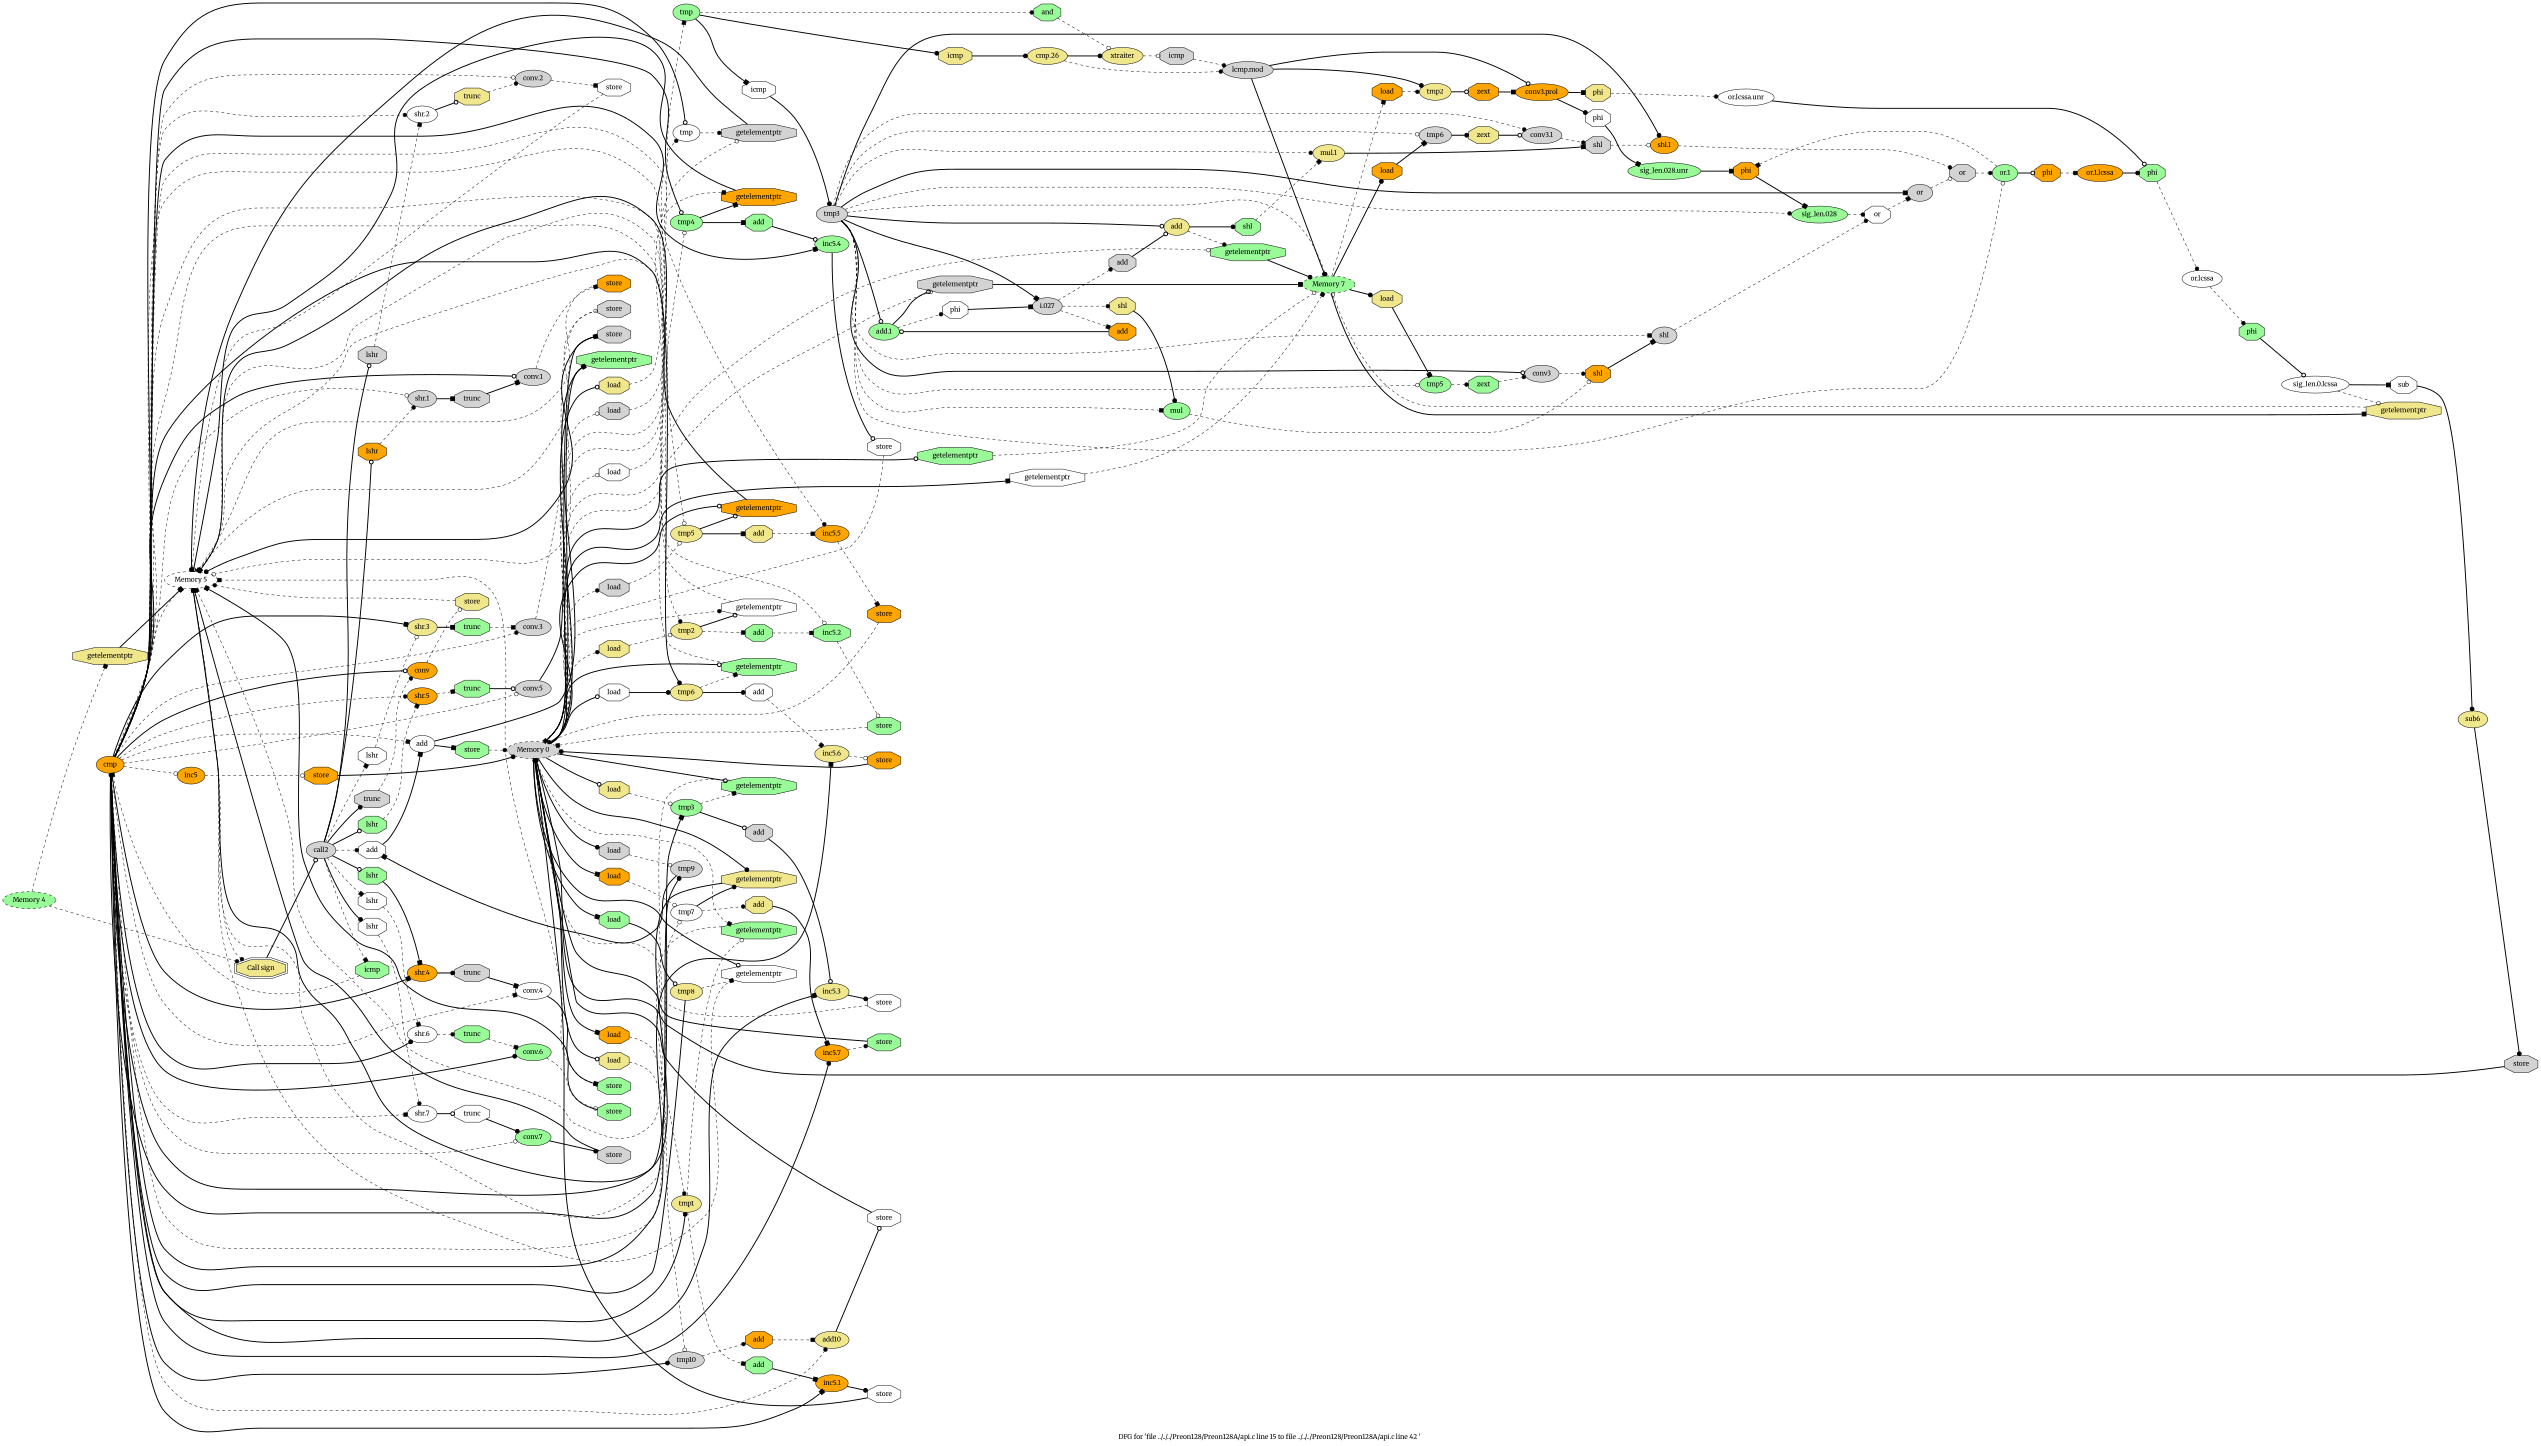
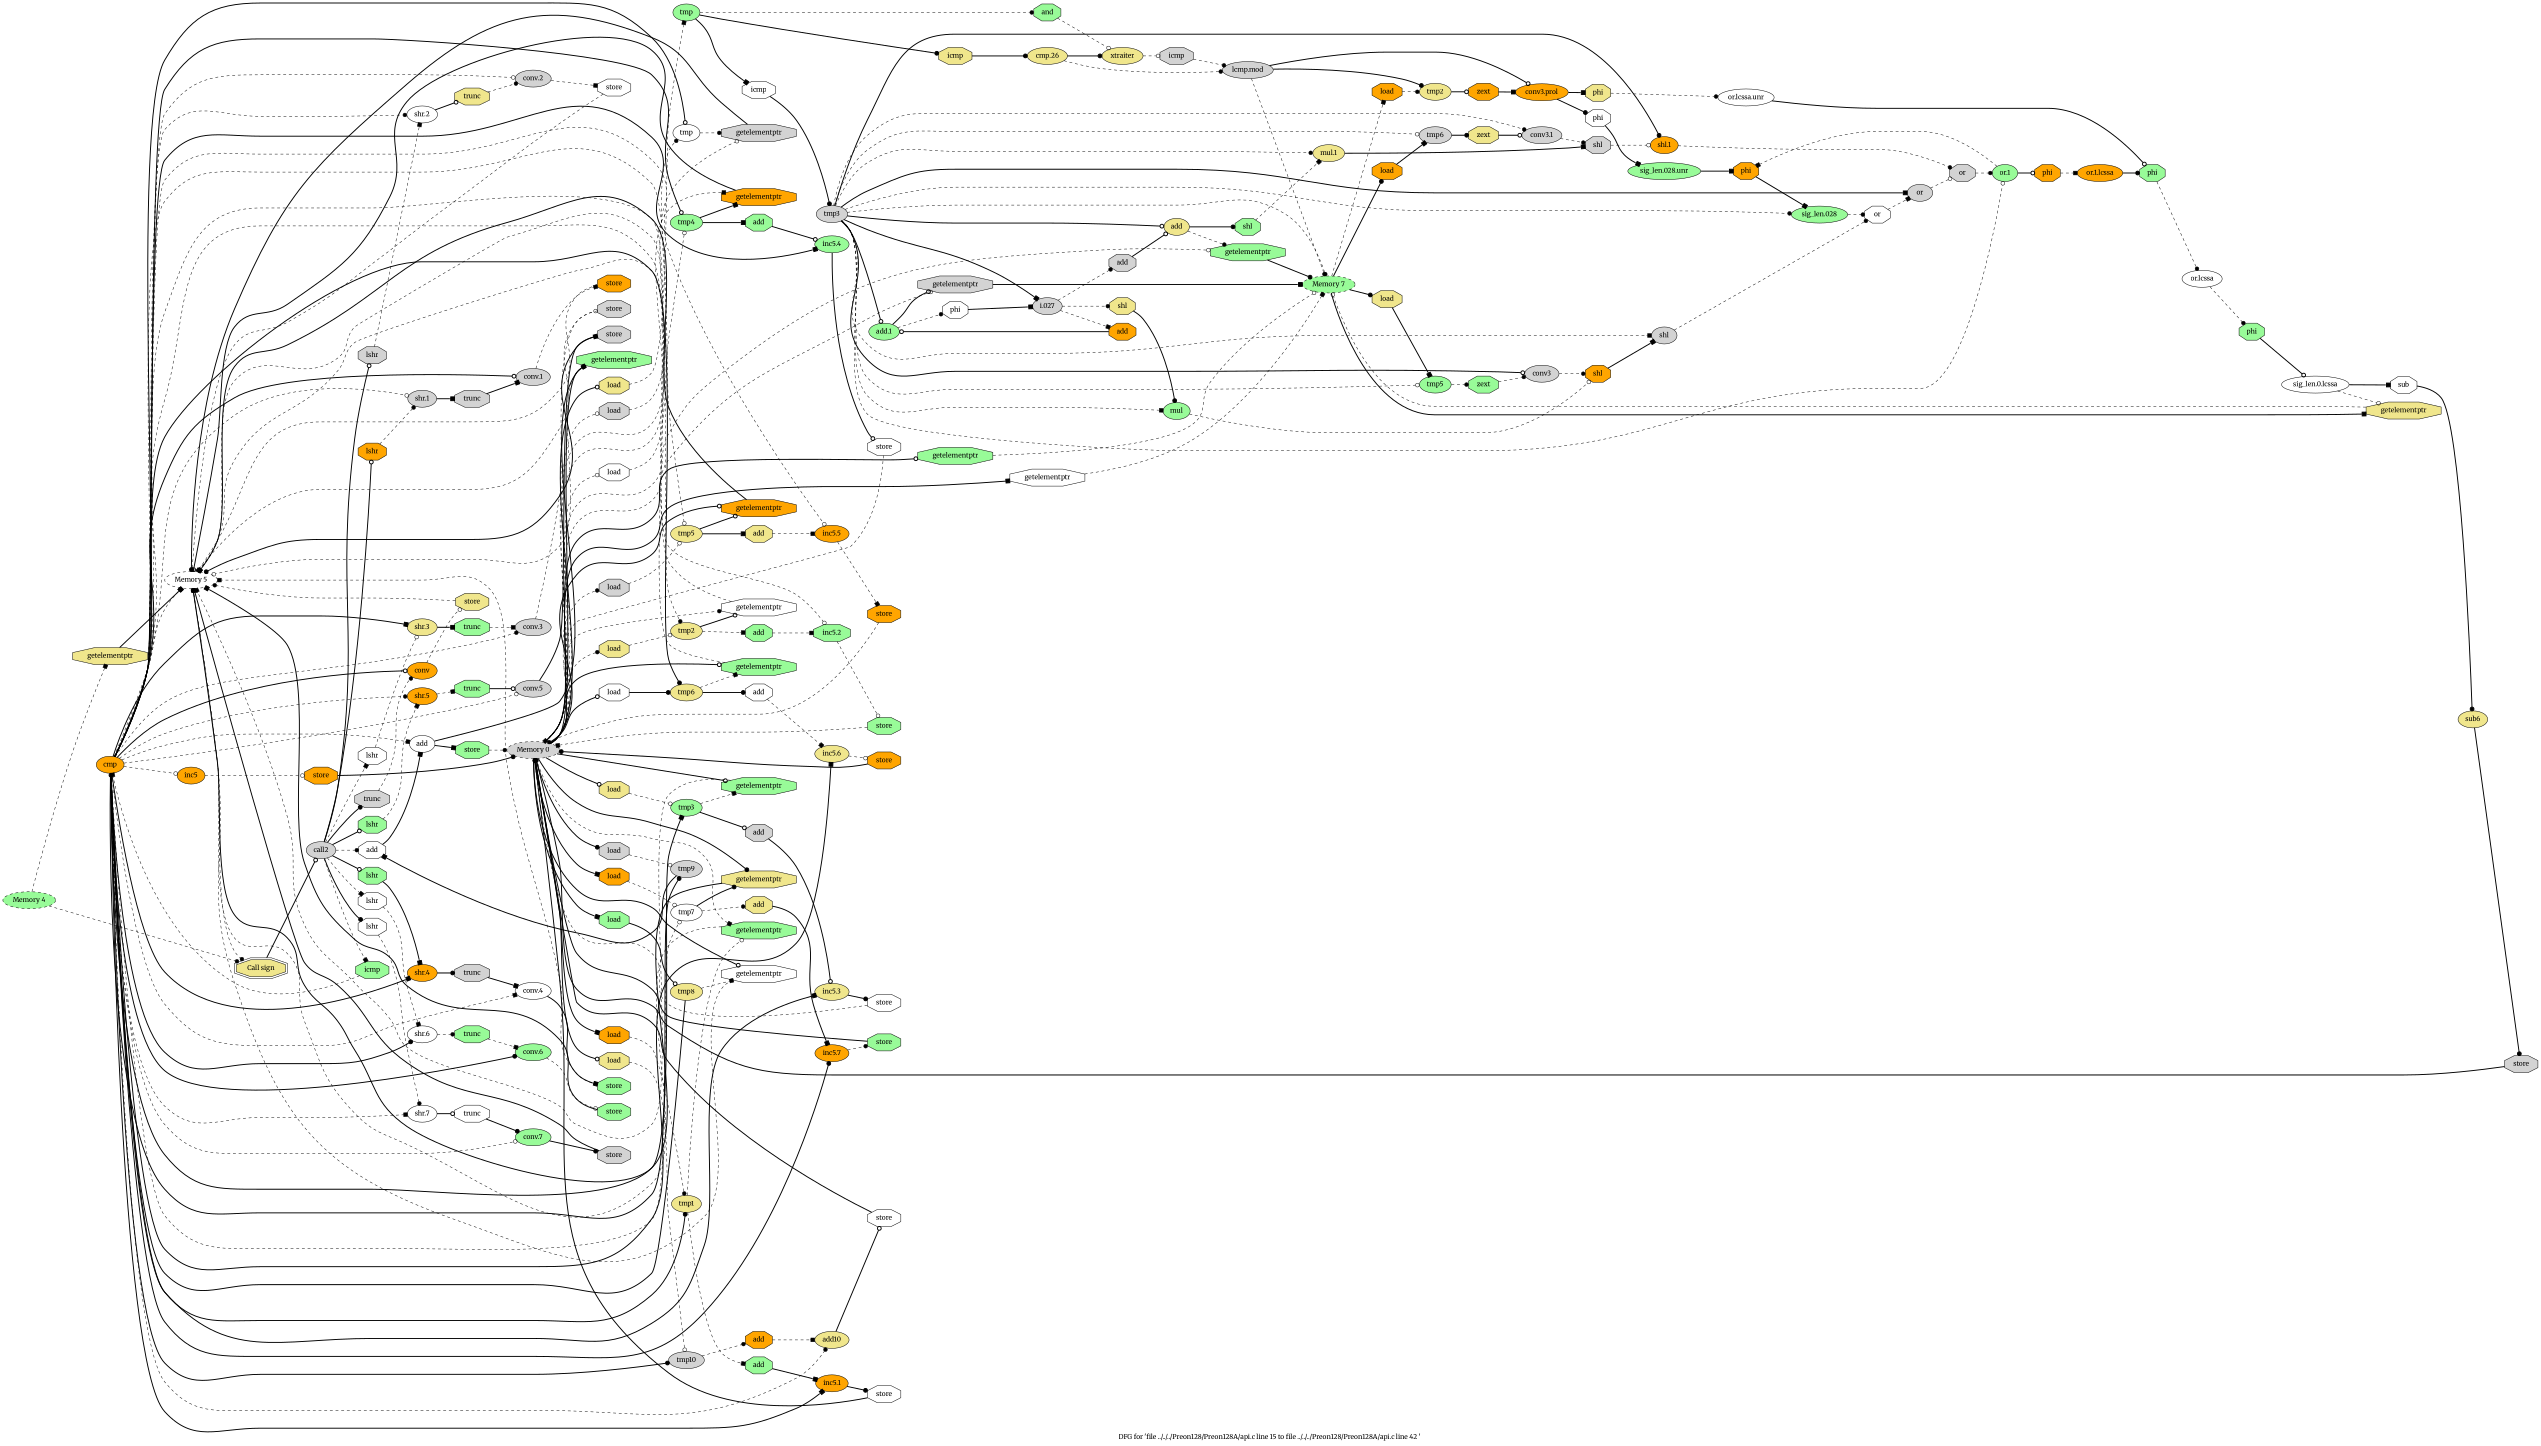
edge "cmp" -> "inc5.5": arrowhead dot -> odot
edge "lcmp.mod" -> "Memory 7": style bold -> dashed
